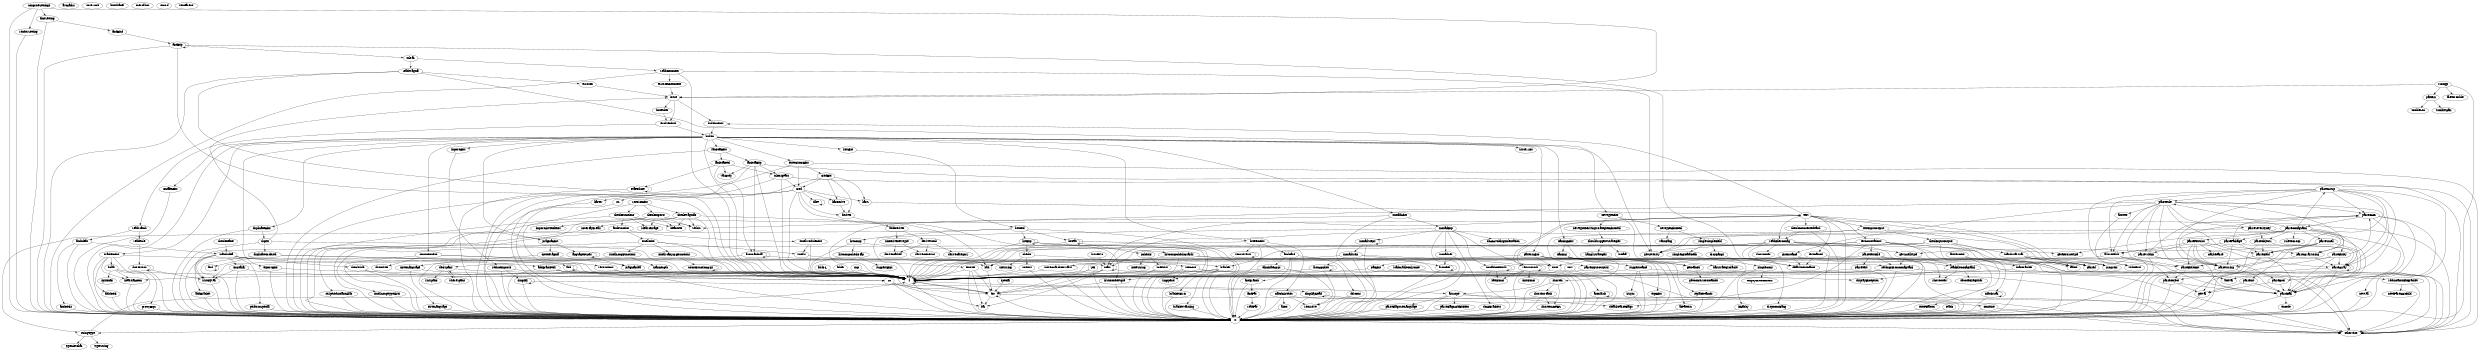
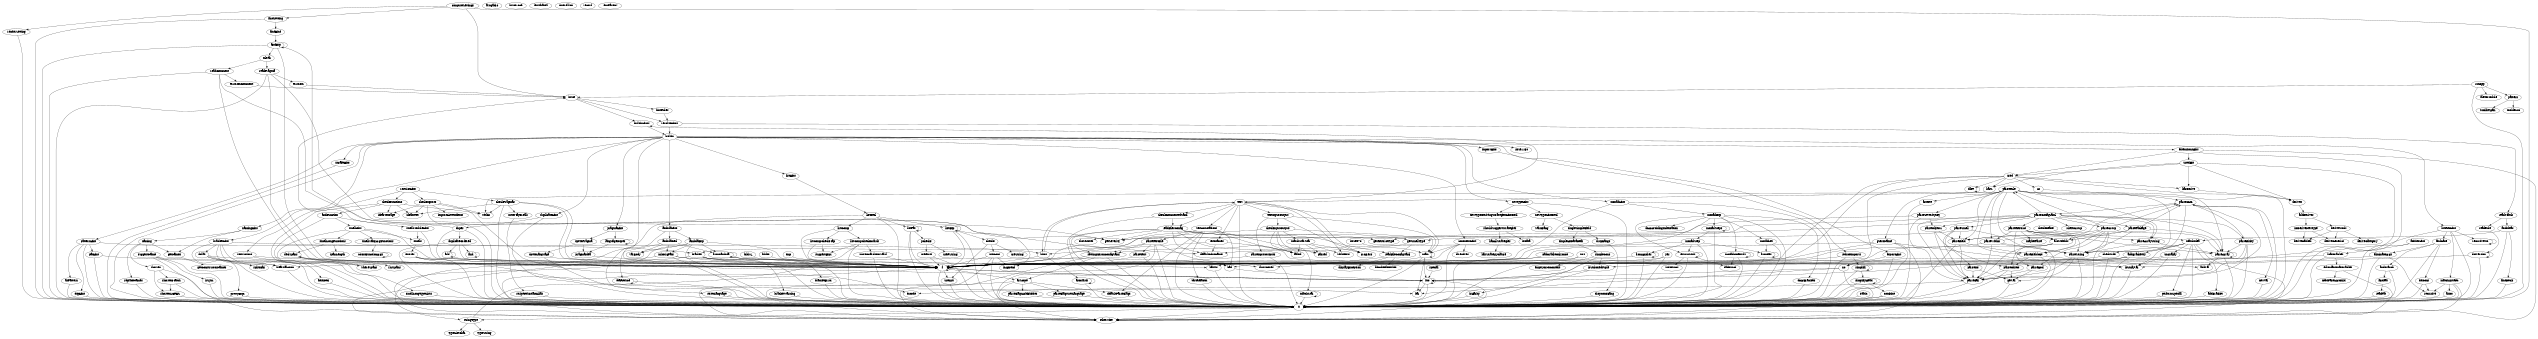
edge "mkOrigPats" -> "used": now "mkOrigPats" -> "hasT2'"
edge "checkImports" -> "otherwise": now "checkImports" -> "encode"
edge "listCompCheckGuards" -> "displayException": now "listCompCheckGuards" -> "suggestExpr"
edge "useList" -> "f": reversed
